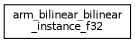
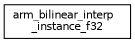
node "arm_bilinear_bilinear _instance_f32": label "arm_bilinear_bilinear _instance_f32" -> "arm_bilinear_interp _instance_f32"
